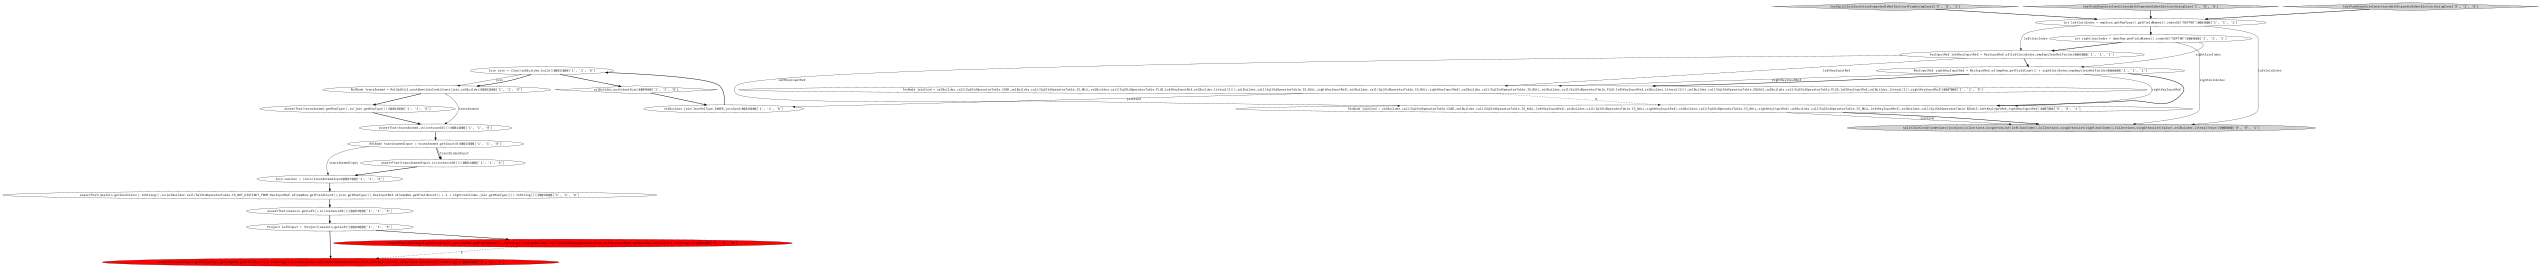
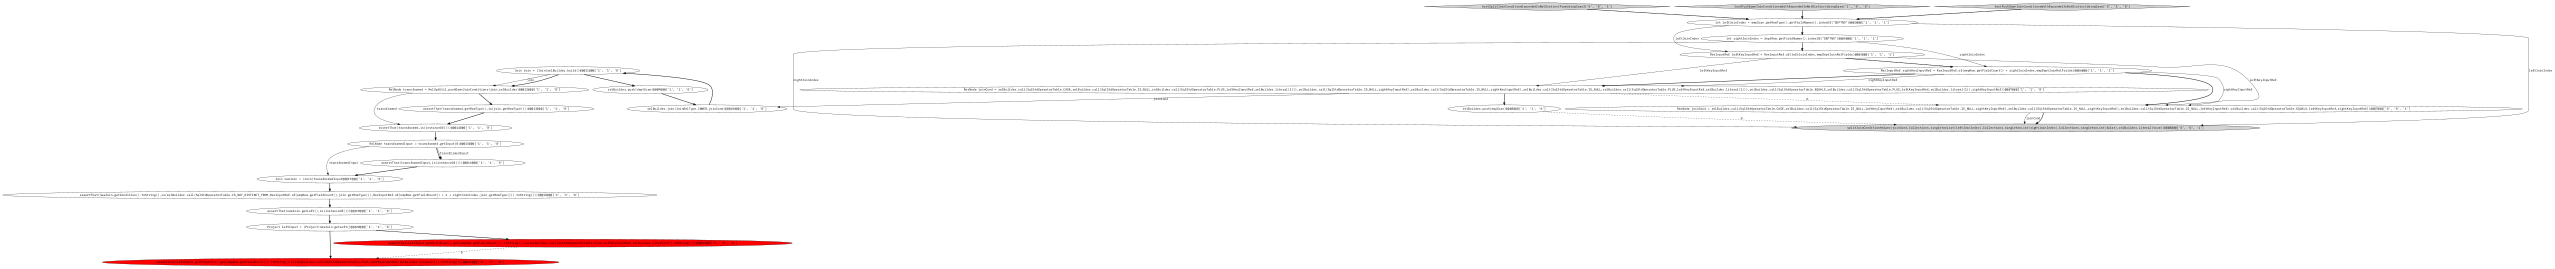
node "relBuilder.push(deptScan)@@@9@@@['1', '1', '0']": shape diamond -> ellipse
node "relBuilder.push(empScan)@@@8@@@['1', '1', '0']": added
